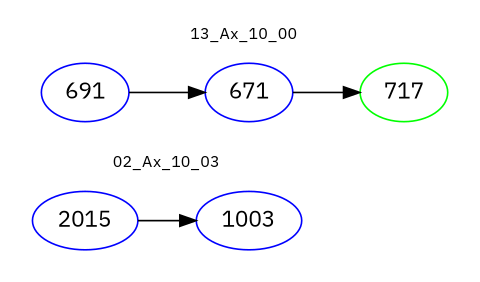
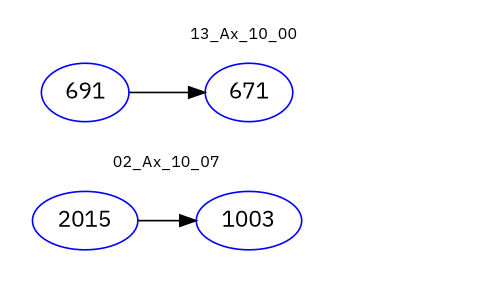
node "717": removed
cluster "02_Ax_10_03": label "02_Ax_10_03" -> "02_Ax_10_07"
